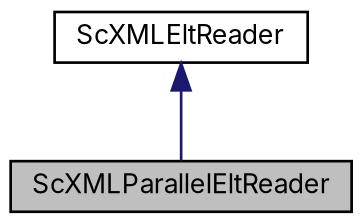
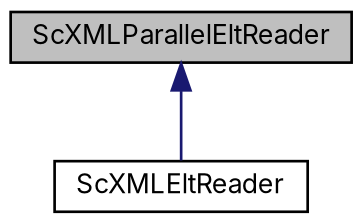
edge "ScXMLParallelEltReader" -> "ScXMLEltReader": reversed
